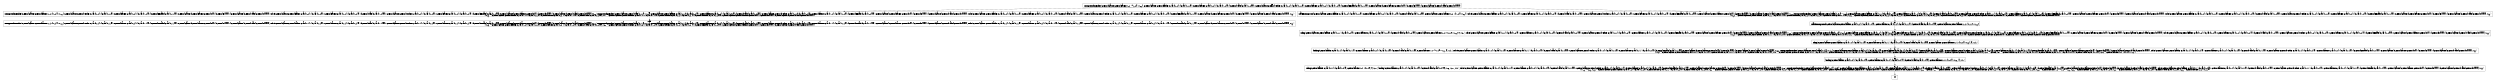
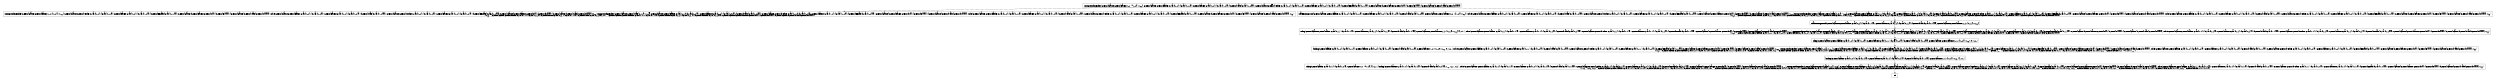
node "Leaf": removed
